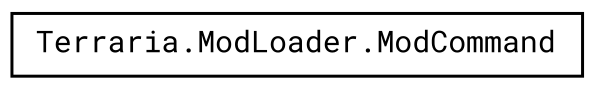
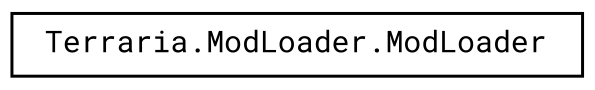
node "Terraria.ModLoader.ModCommand": label "Terraria.ModLoader.ModCommand" -> "Terraria.ModLoader.ModLoader"
